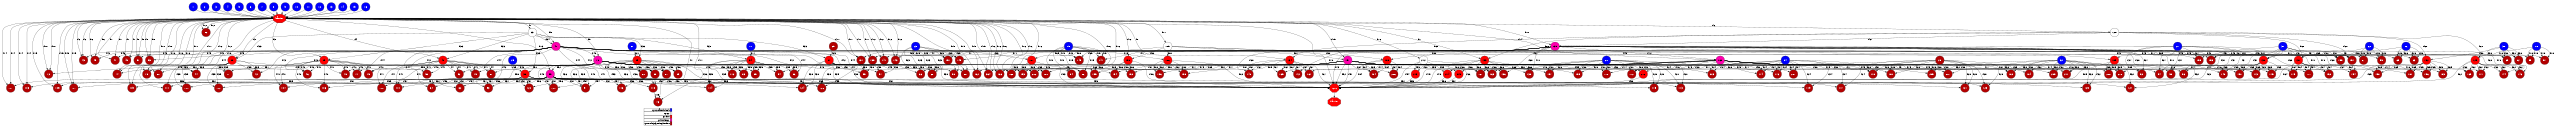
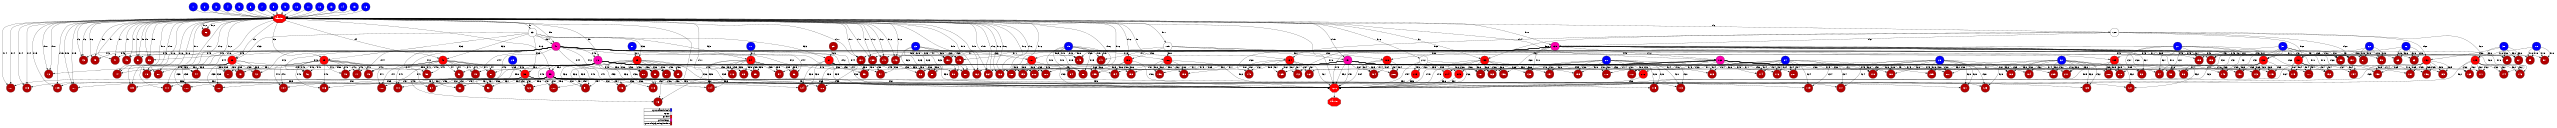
node "28": fillcolor #b30000 -> #0000ff
node "73": added
edge "118" -> "76": now "70" -> "76"
